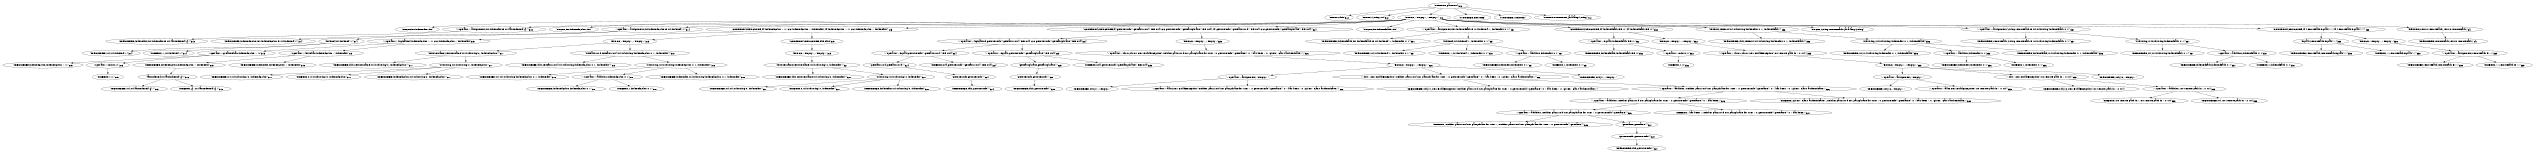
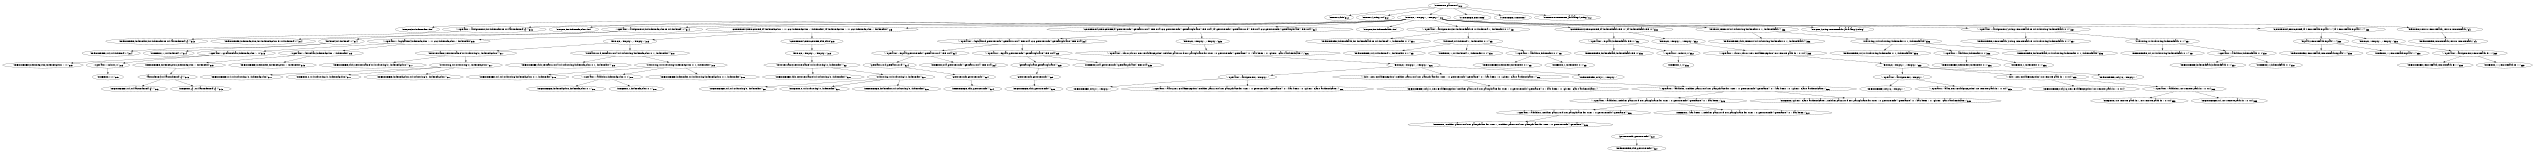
node "(getName,getName())": removed
